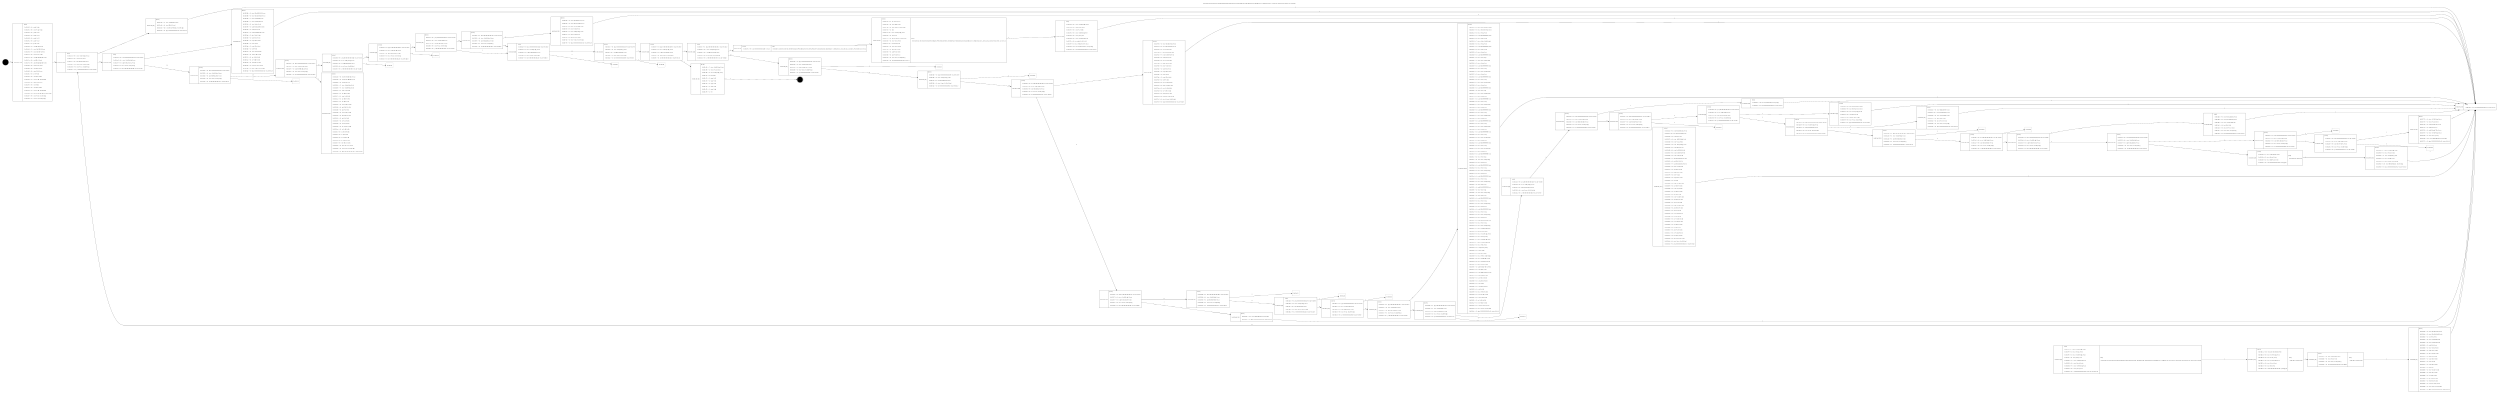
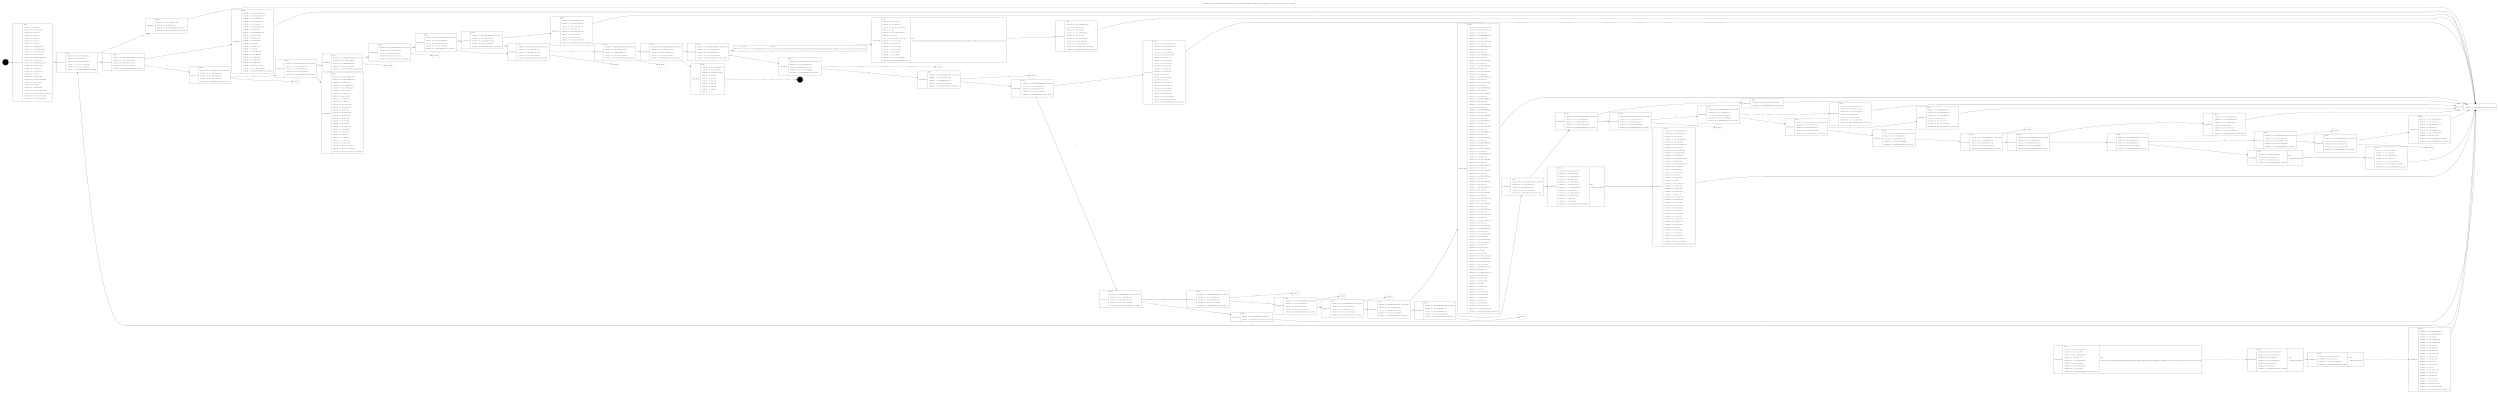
node "0x402932": removed
node "0x4025df [75]": added
